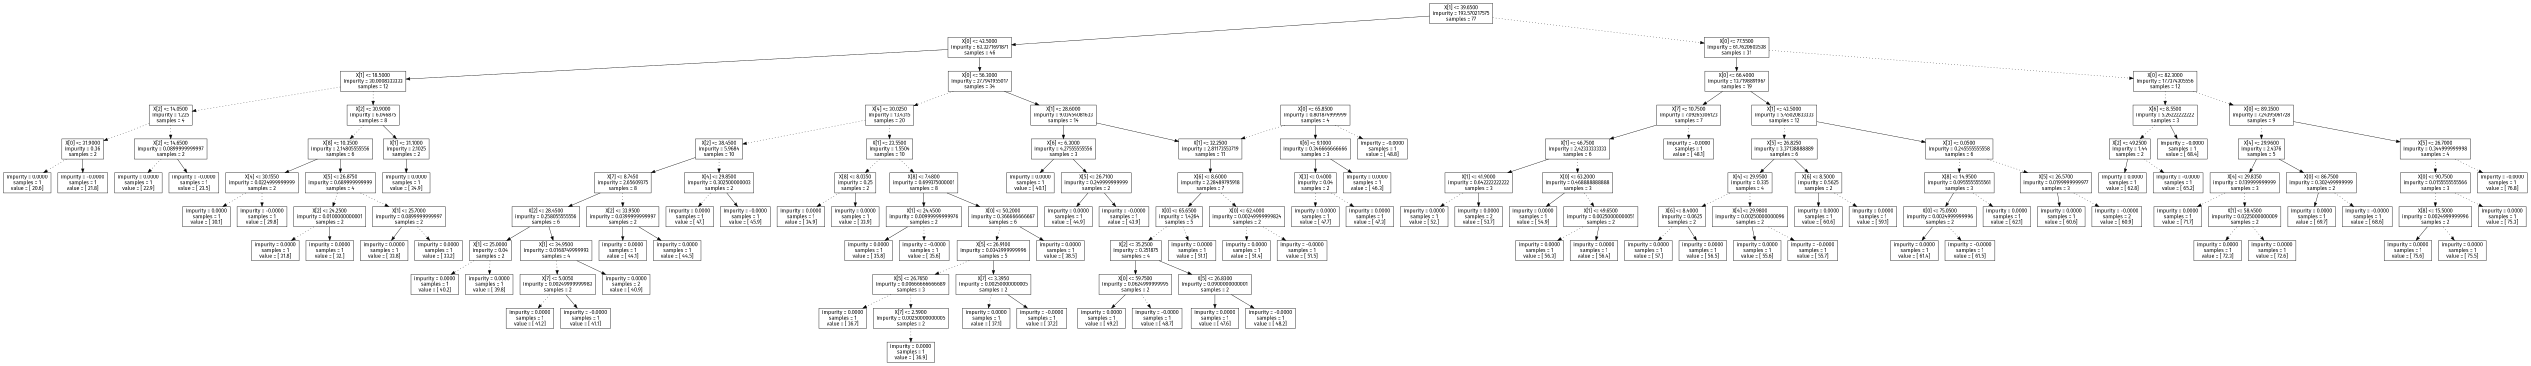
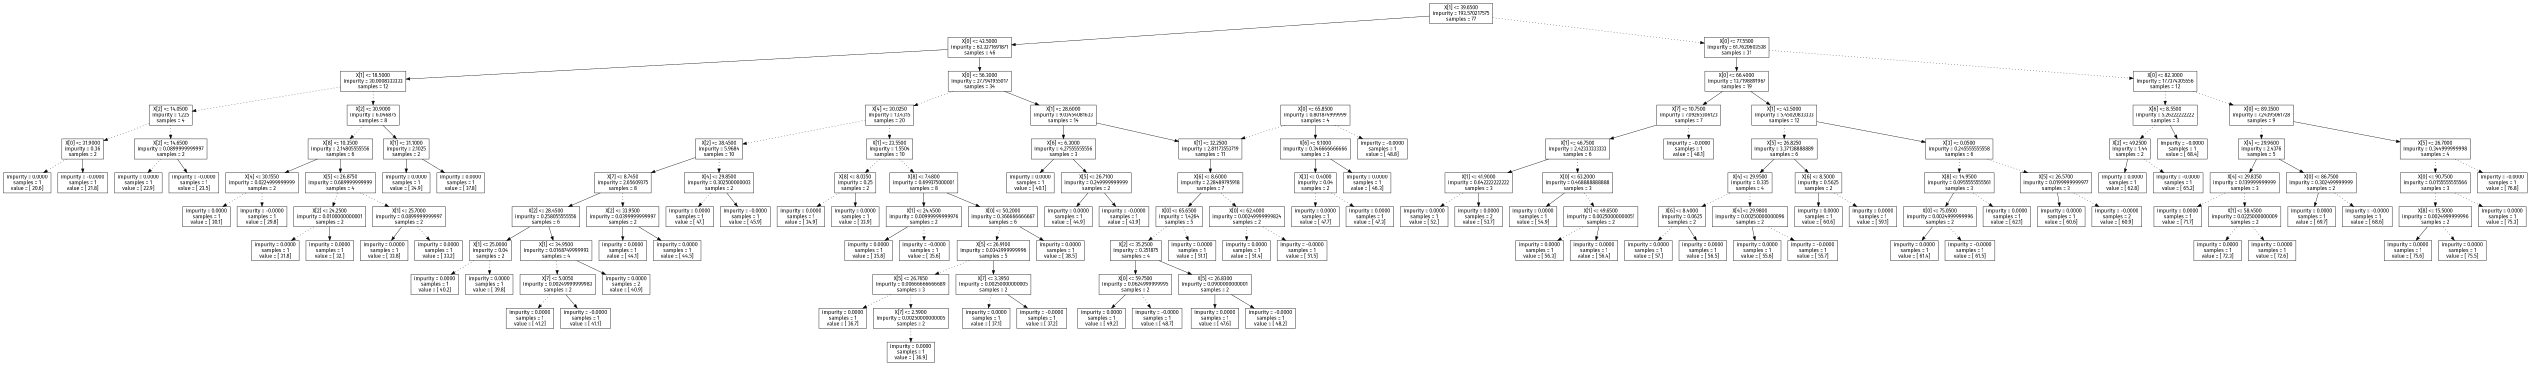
node "impurity = 0.0000 samples = 1 value = [ 37.8]": added
